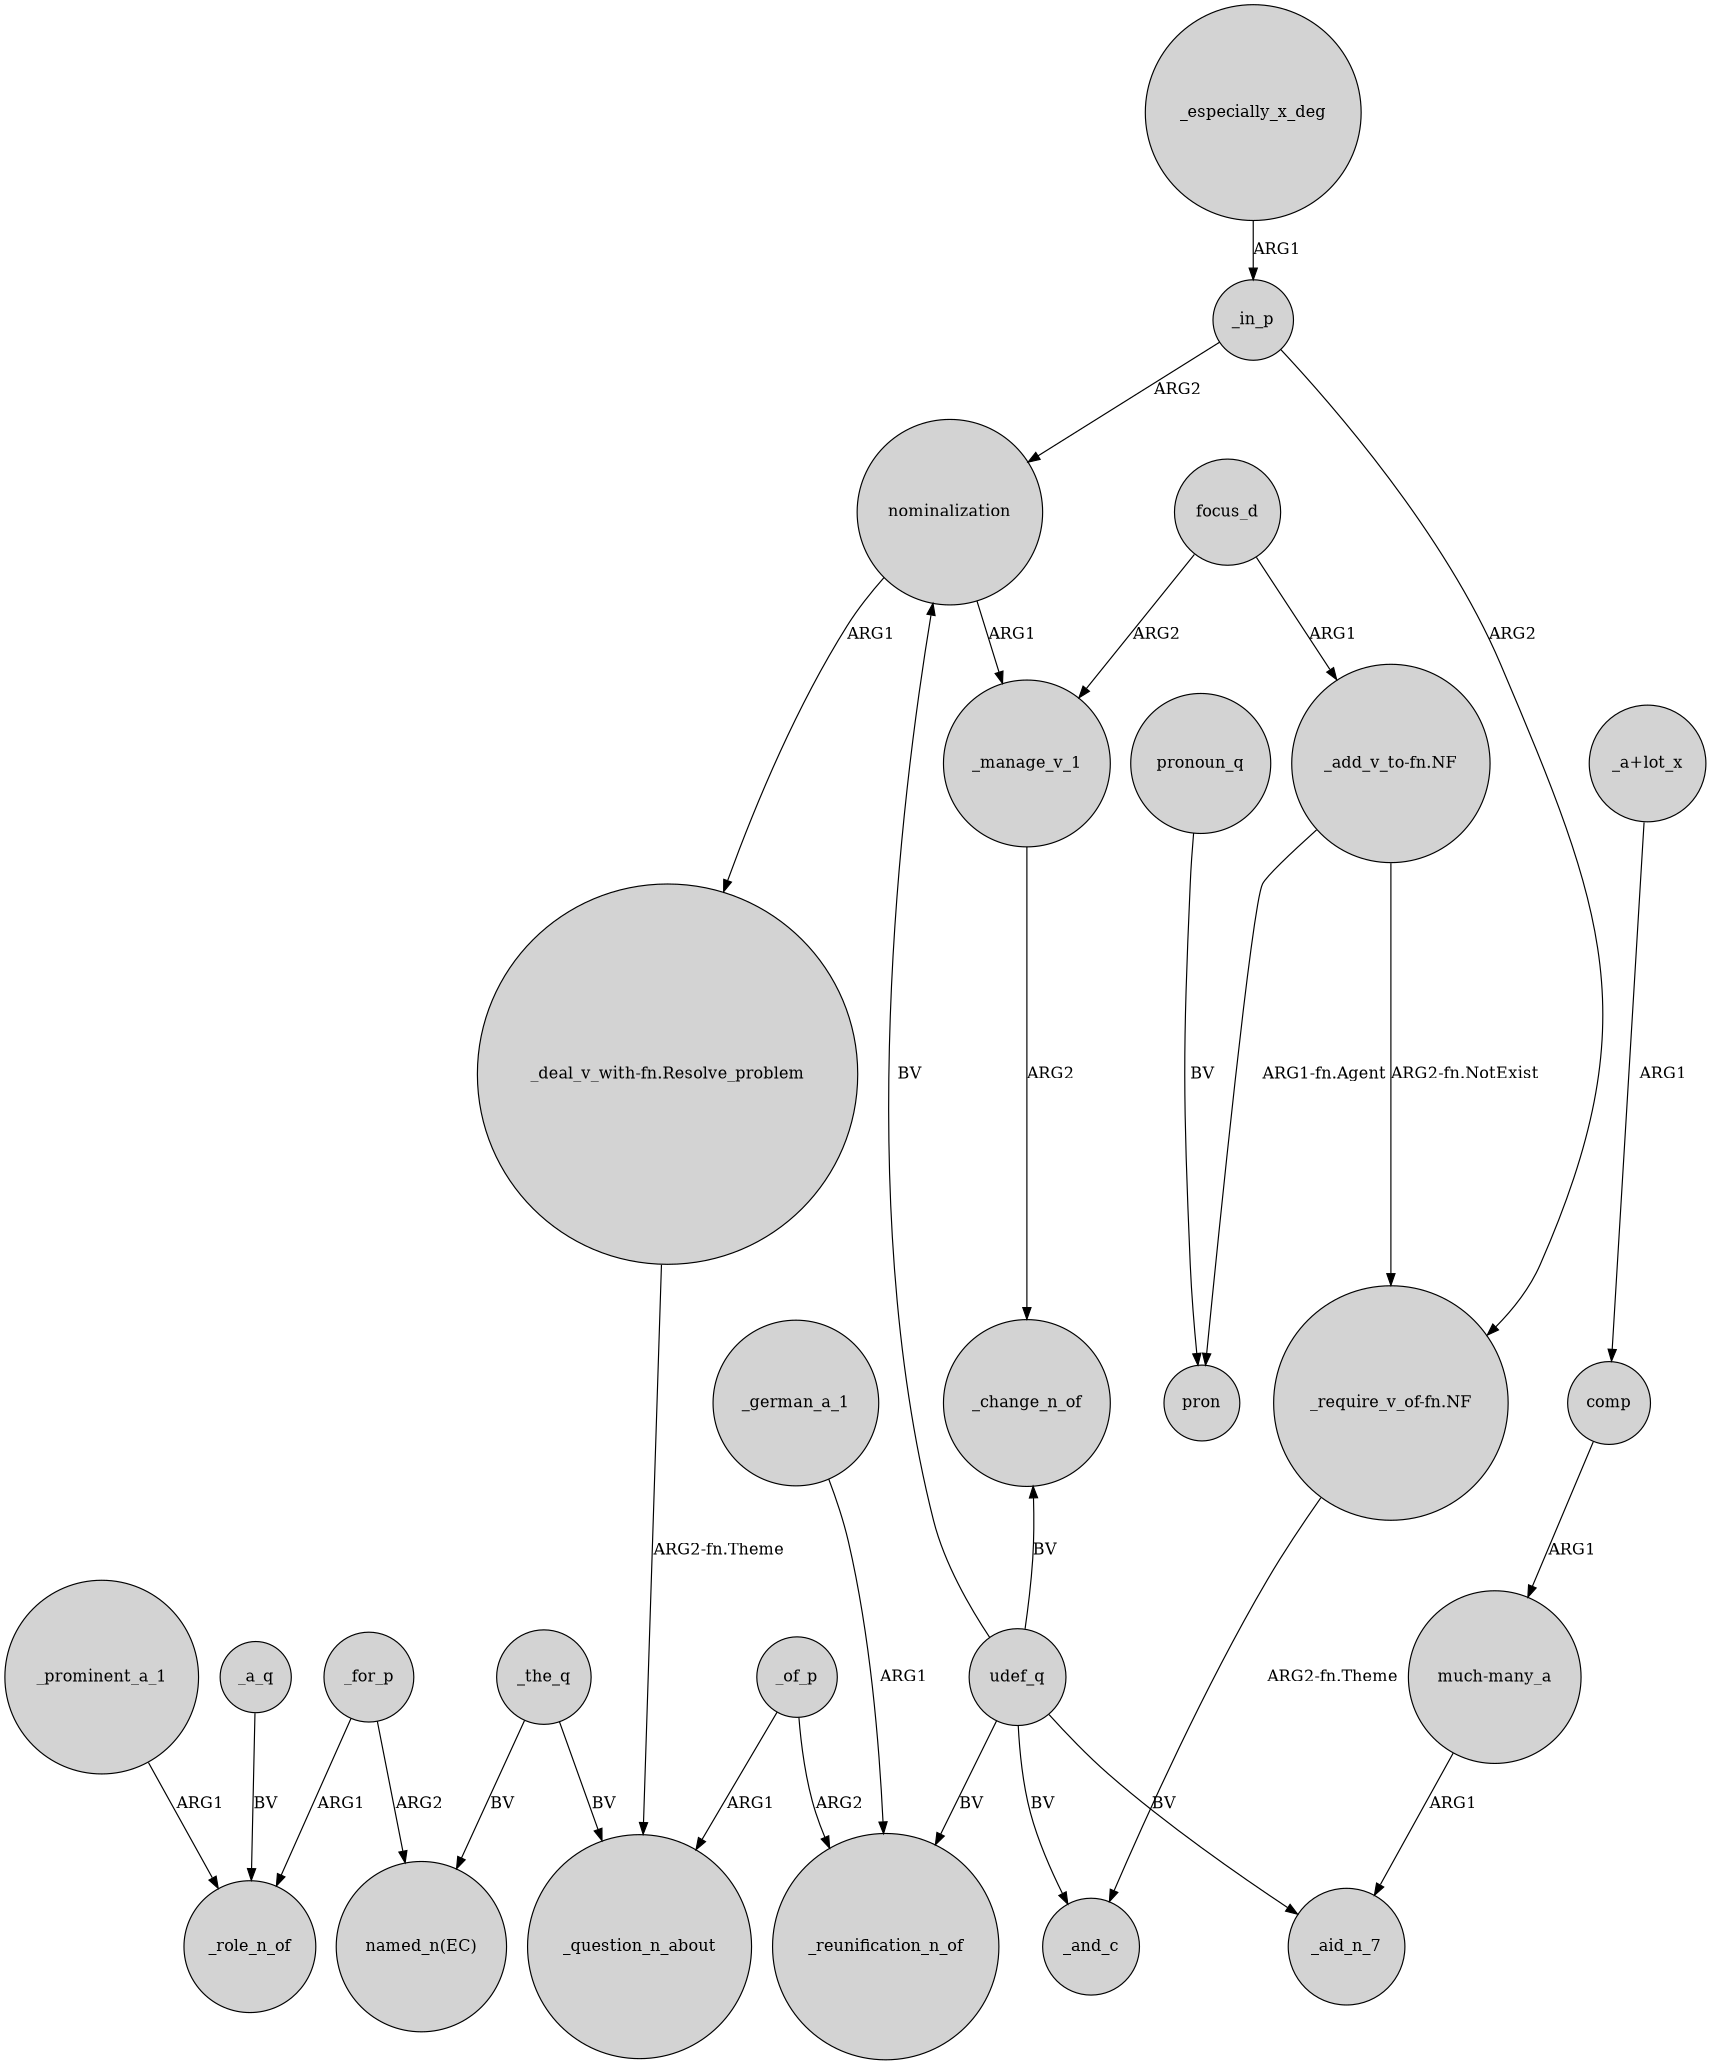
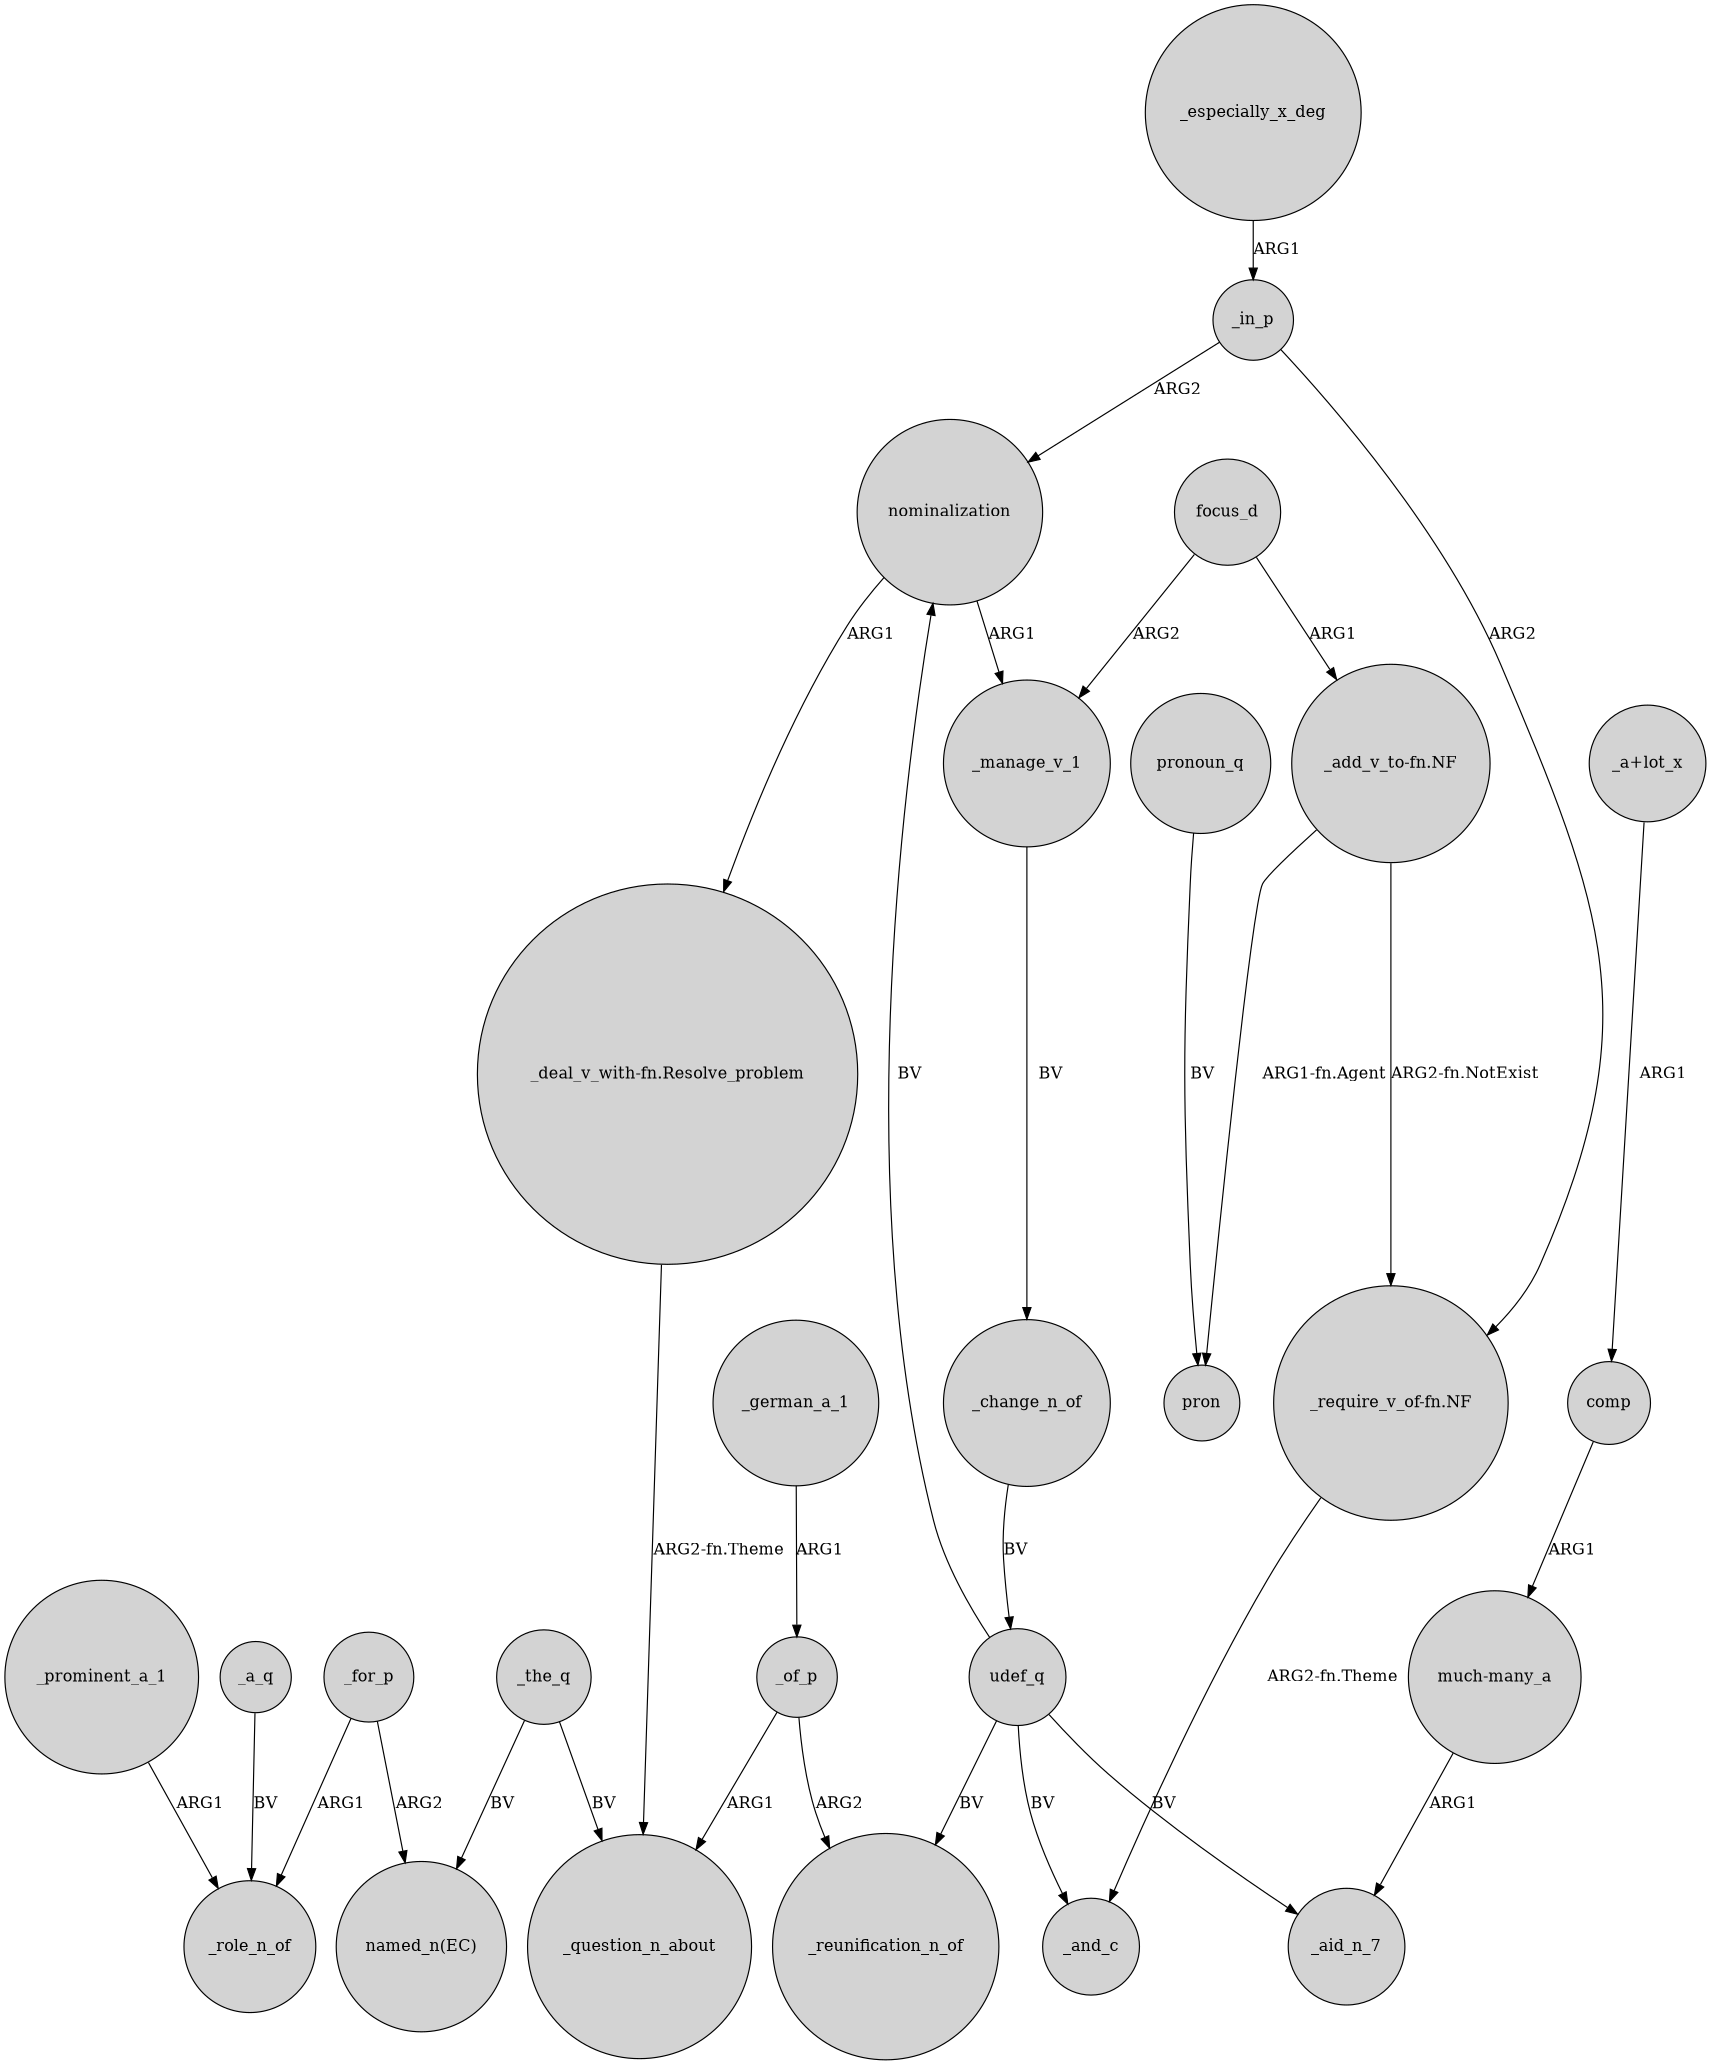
edge "_manage_v_1" -> "_change_n_of": label "ARG2" -> "BV"
edge "udef_q" -> "_change_n_of": reversed
edge "_german_a_1" -> "_reunification_n_of": now "_german_a_1" -> "_of_p"
